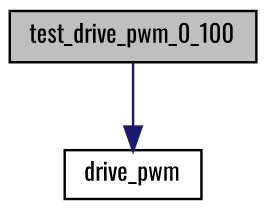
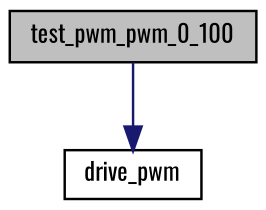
node "test_drive_pwm_0_100": label "test_drive_pwm_0_100" -> "test_pwm_pwm_0_100"
